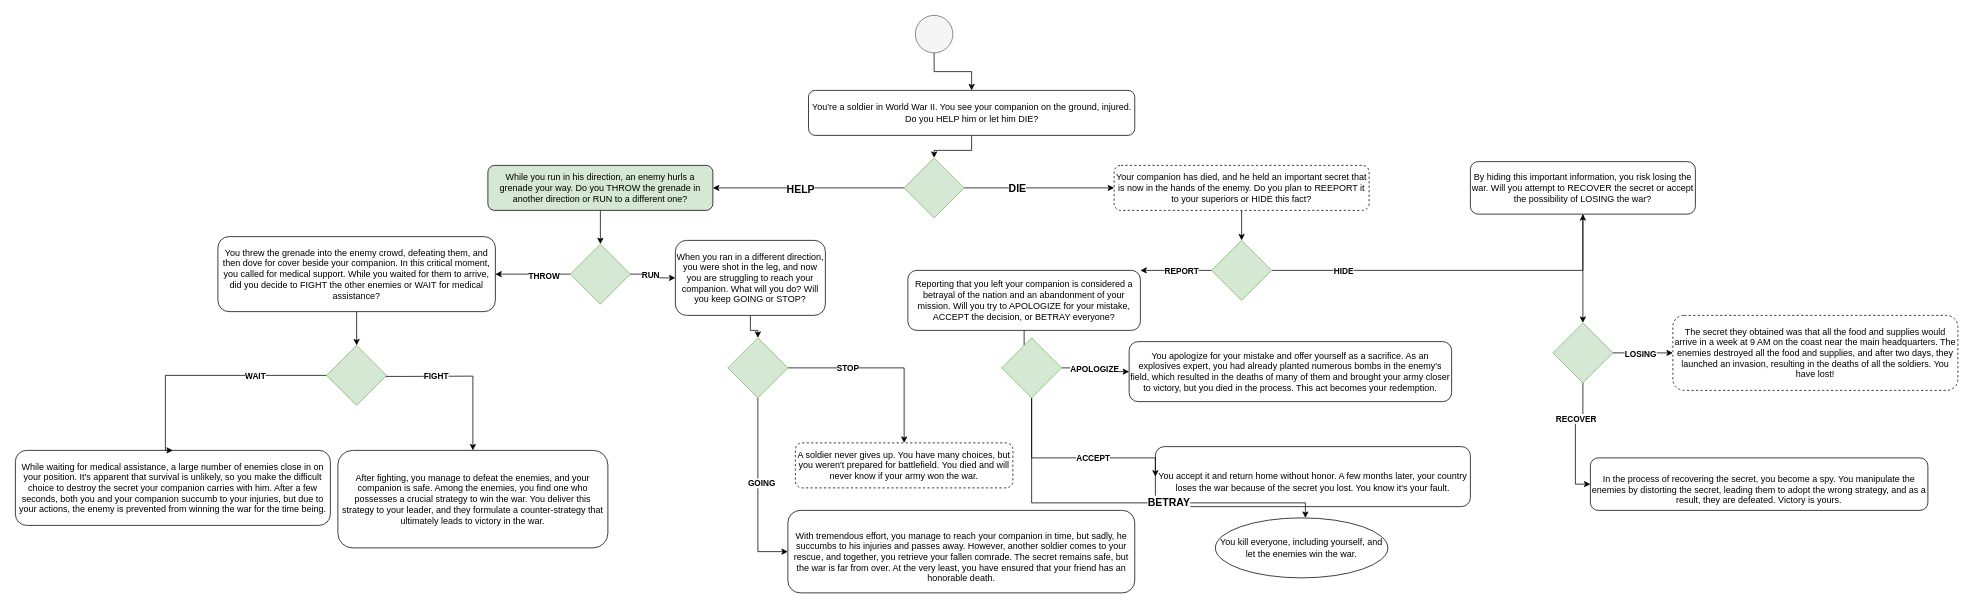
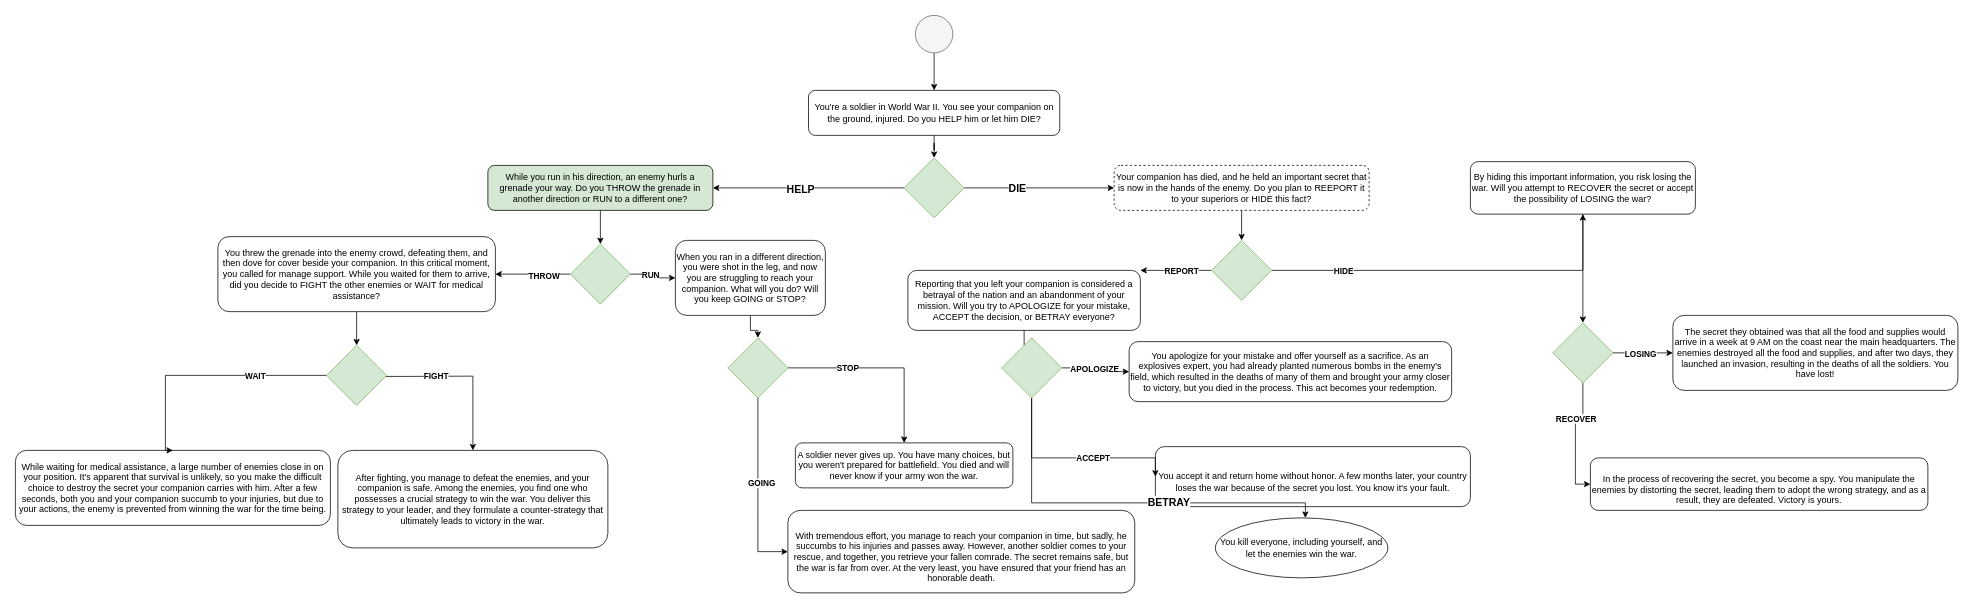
node "You're a soldier in World War II. You see your companion on the ground, injured. Do you HELP him or let him DIE?": size 326x45 -> 251x45
node "You threw the grenade into the enemy crowd, defeating them, and then dove for cover beside your companion. In this critical moment, you called for medical support. While you waited for them to arrive, did you decide to FIGHT the other enemies or WAIT for medical assistance?": label "You threw the grenade into the enemy crowd, defeating them, and then dove for cover beside your companion. In this critical moment, you called for medical support. While you waited for them to arrive, did you decide to FIGHT the other enemies or WAIT for medical assistance?" -> "You threw the grenade into the enemy crowd, defeating them, and then dove for cover beside your companion. In this critical moment, you called for manage support. While you waited for them to arrive, did you decide to FIGHT the other enemies or WAIT for medical assistance?"
node "The secret they obtained was that all the food and supplies would arrive in a week at 9 AM on the coast near the main headquarters. The enemies destroyed all the food and supplies, and after two days, they launched an invasion, resulting in the deaths of all the soldiers. You have lost!": style dashed -> solid
node "A soldier never gives up. You have many choices, but you weren't prepared for battlefield. You died and will never know if your army won the war.": style dashed -> solid
